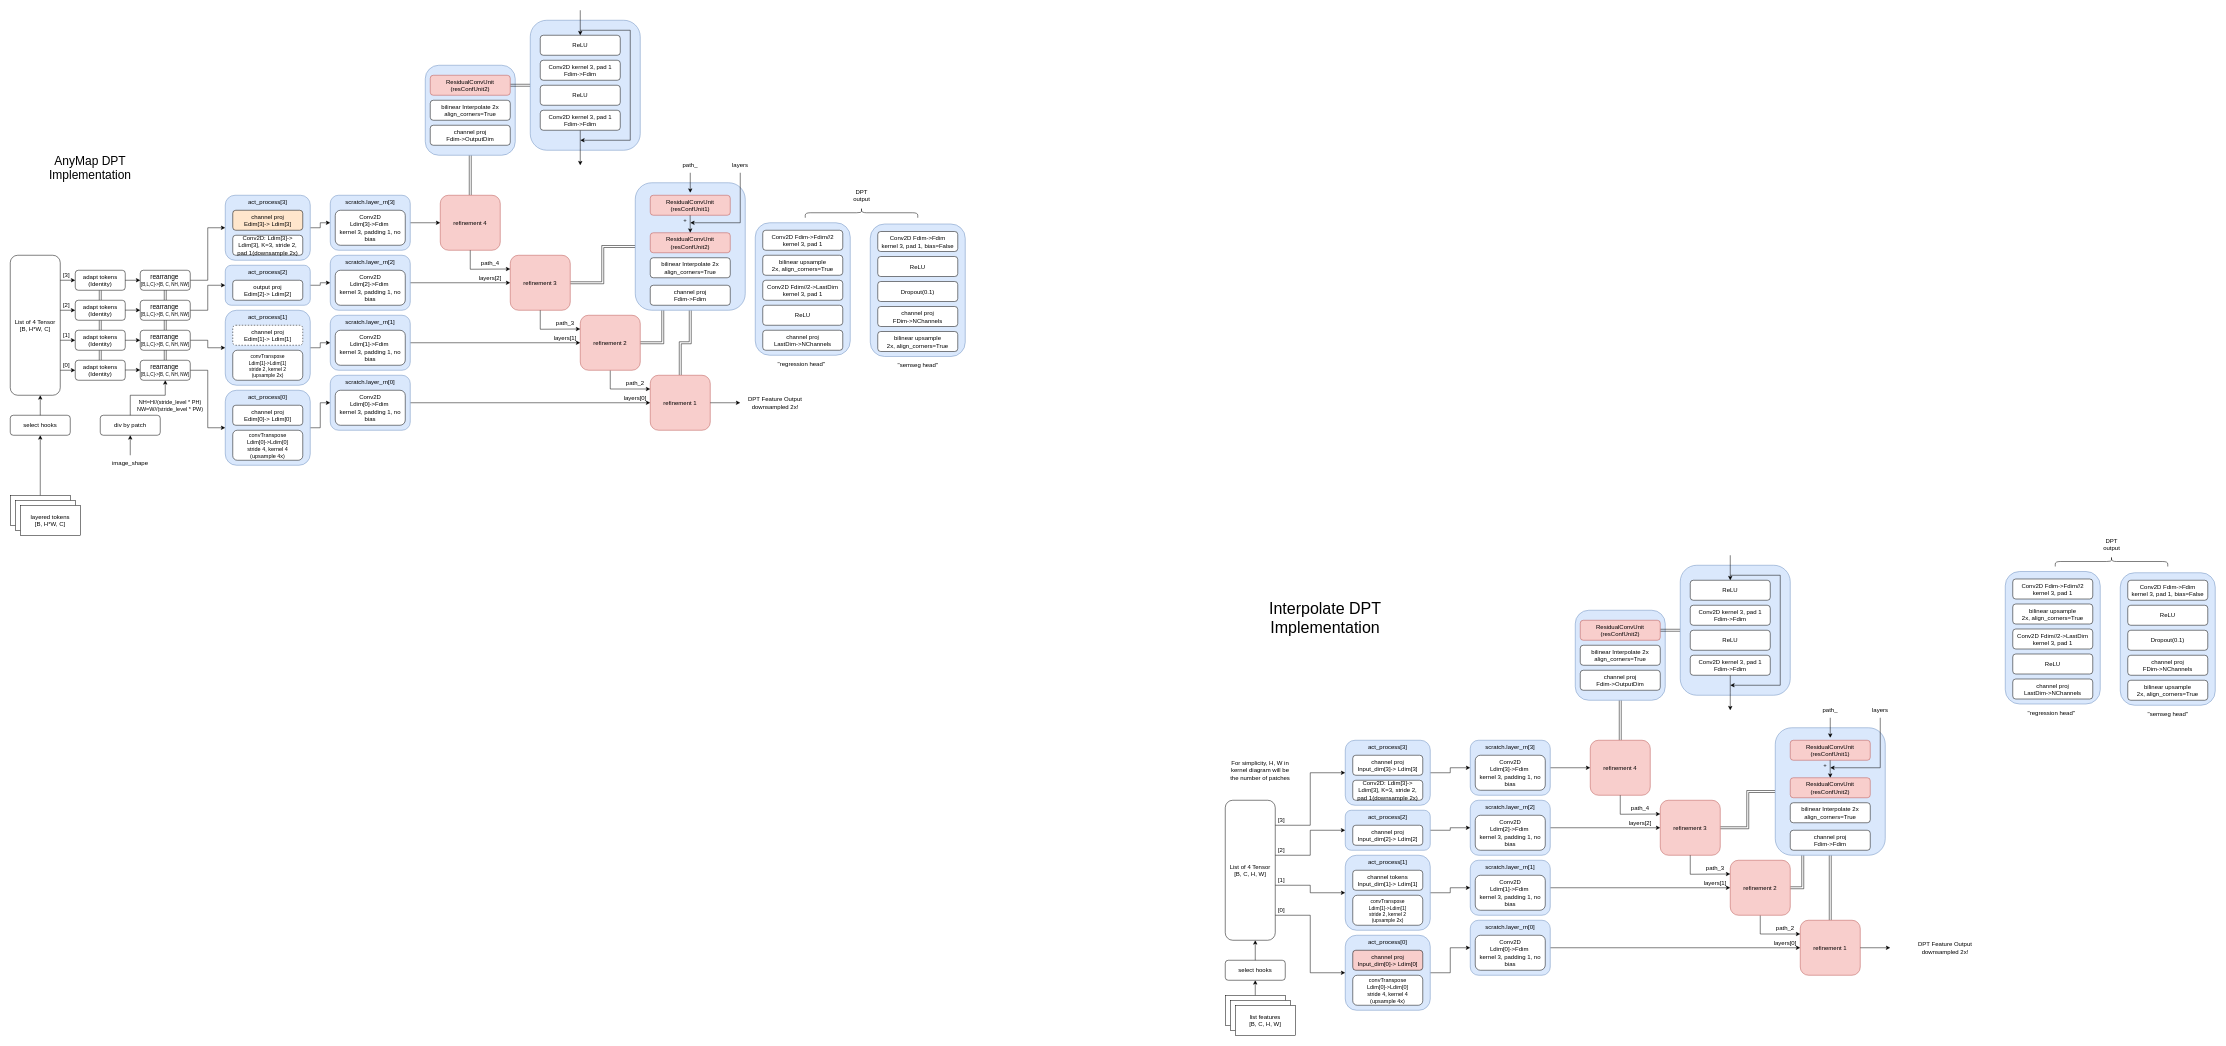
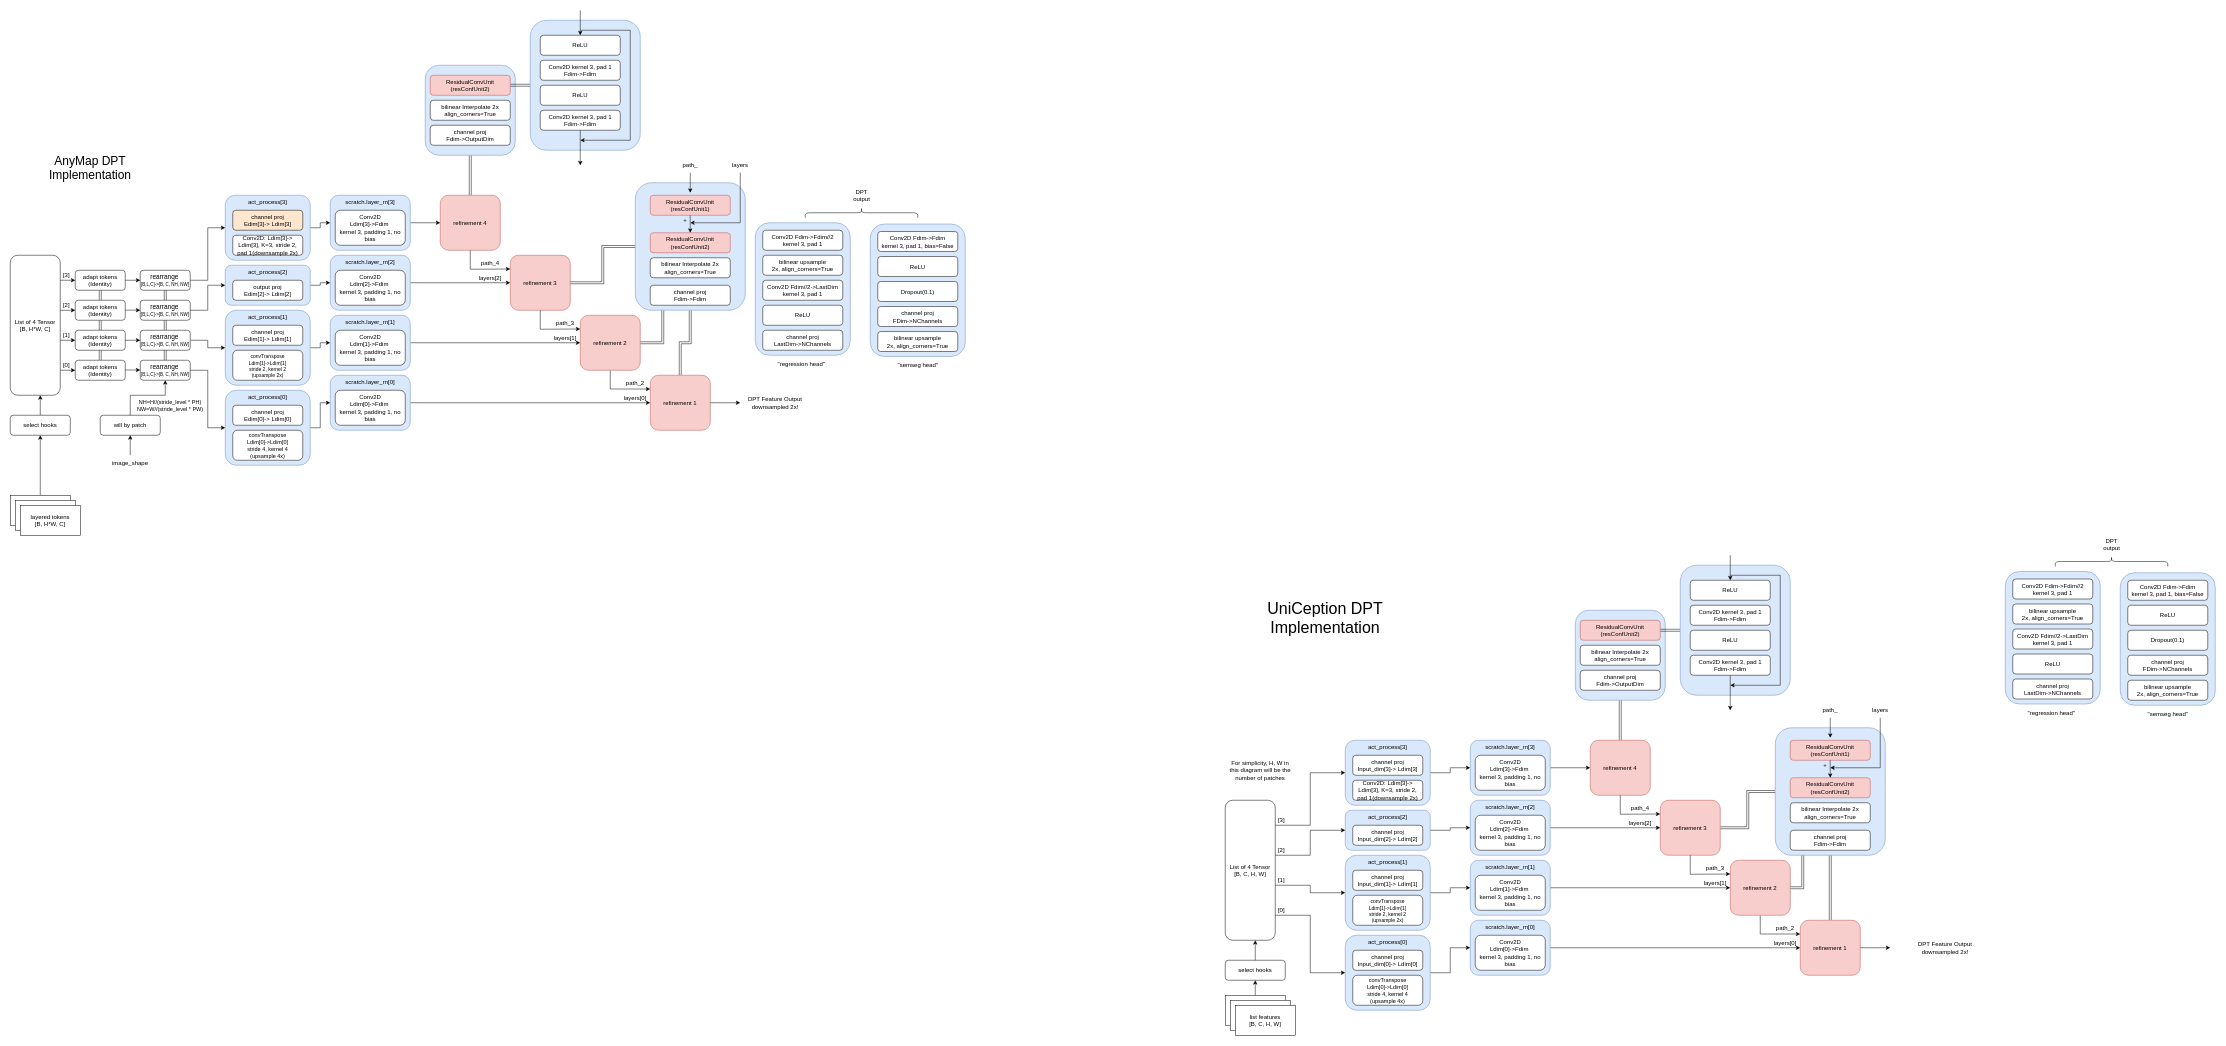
node "channel proj Edim[1]-> Ldim[1]": style dashed -> solid
node "div by patch": label "div by patch" -> "will by patch"
node "Interpolate DPT Implementation": label "Interpolate DPT Implementation" -> "UniCeption DPT Implementation"
node "For simplicity, H, W in kernel diagram will be the number of patches": label "For simplicity, H, W in kernel diagram will be the number of patches" -> "For simplicity, H, W in this diagram will be the number of patches"
node "channel tokens Input_dim[1]-> Ldim[1]": label "channel tokens Input_dim[1]-> Ldim[1]" -> "channel proj Input_dim[1]-> Ldim[1]"
node "channel proj Input_dim[0]-> Ldim[0]": fillcolor #f8cecc -> #ffffff
